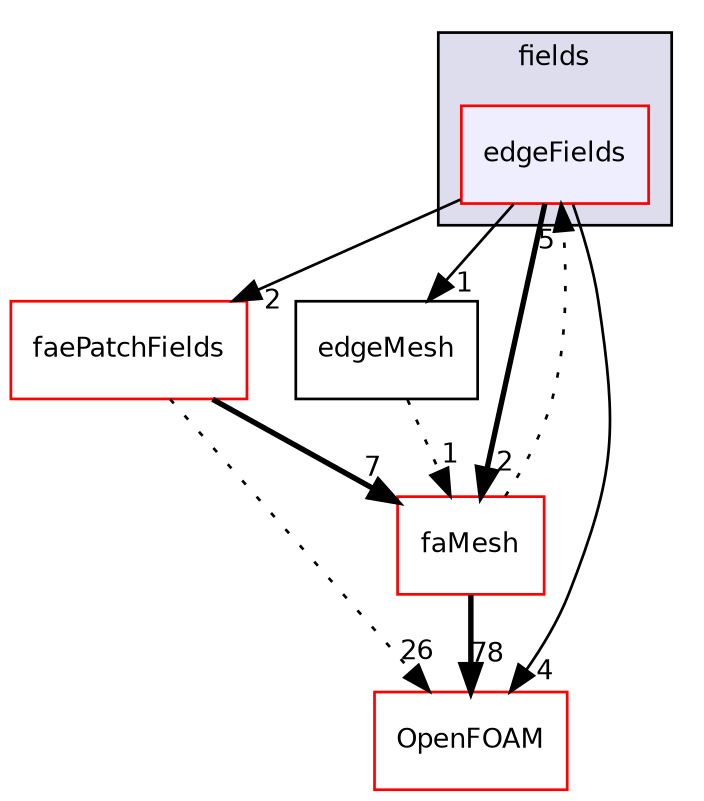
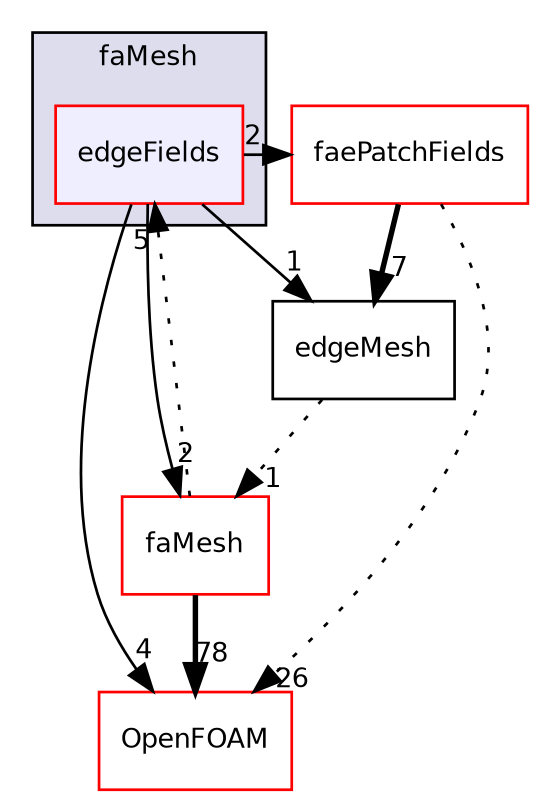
cluster "fields": label "fields" -> "faMesh"
edge "edgeFields" -> "faMesh": style bold -> solid
edge "faePatchFields" -> "faMesh": now "faePatchFields" -> "edgeMesh"
